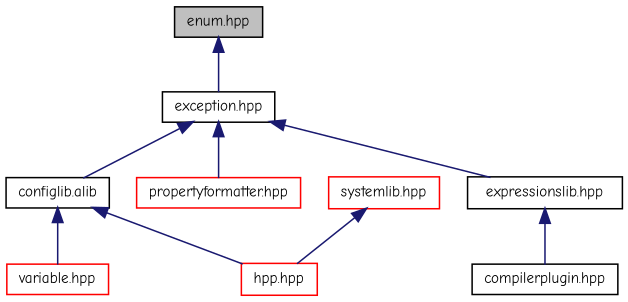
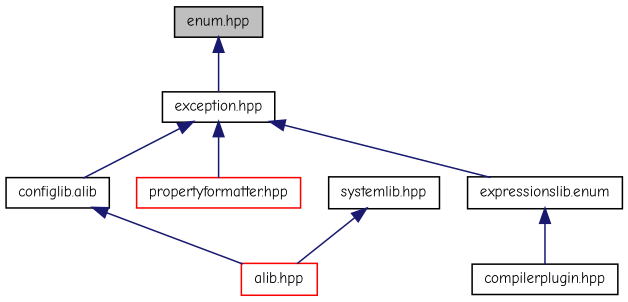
node "systemlib.hpp": color red -> black
node "expressionslib.hpp": label "expressionslib.hpp" -> "expressionslib.enum"
node "variable.hpp": removed
node "hpp.hpp": label "hpp.hpp" -> "alib.hpp"
